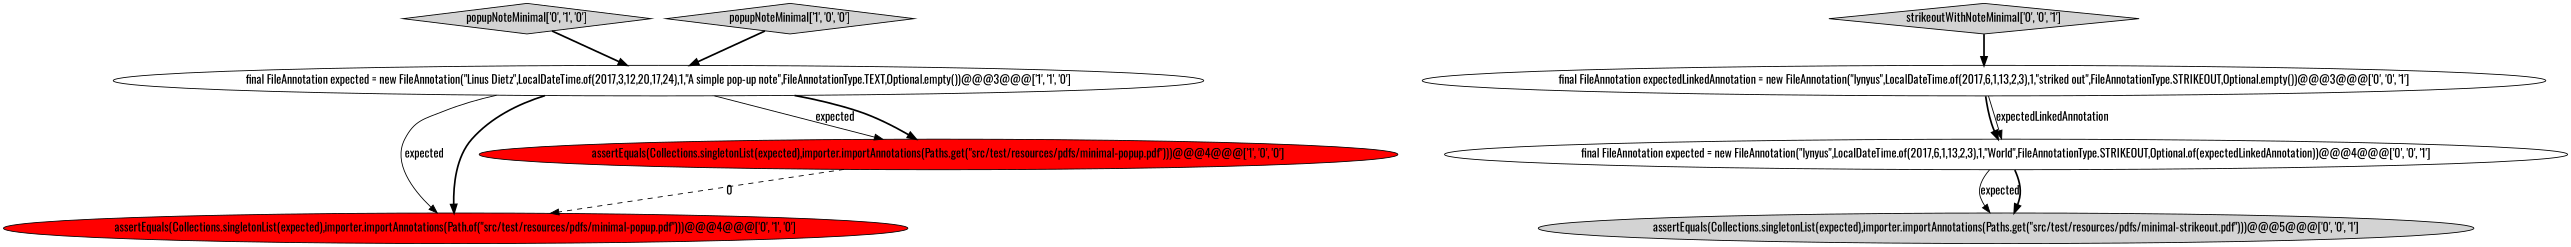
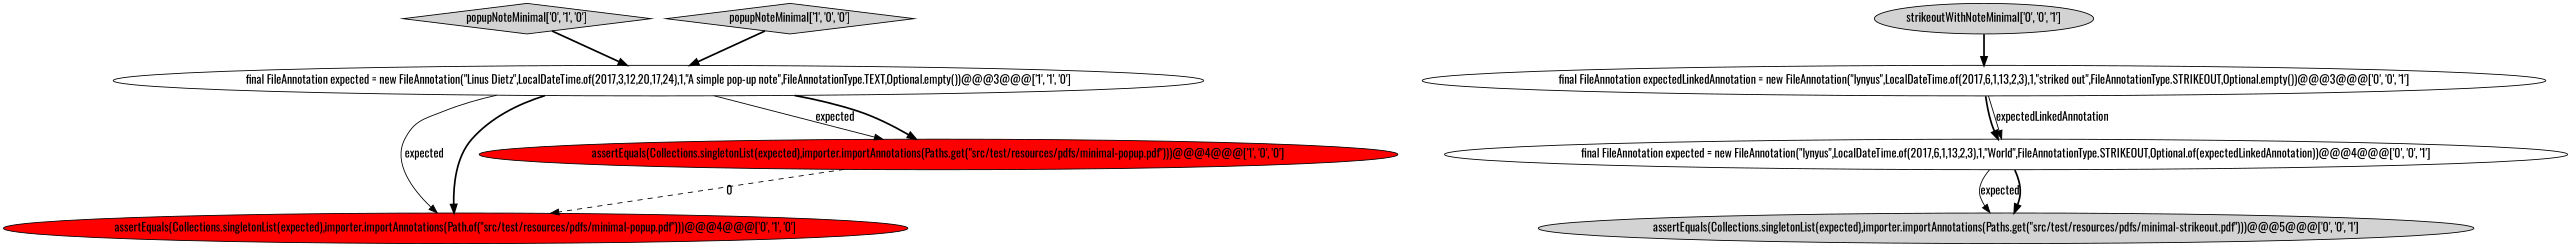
node "strikeoutWithNoteMinimal['0', '0', '1']": shape diamond -> ellipse
